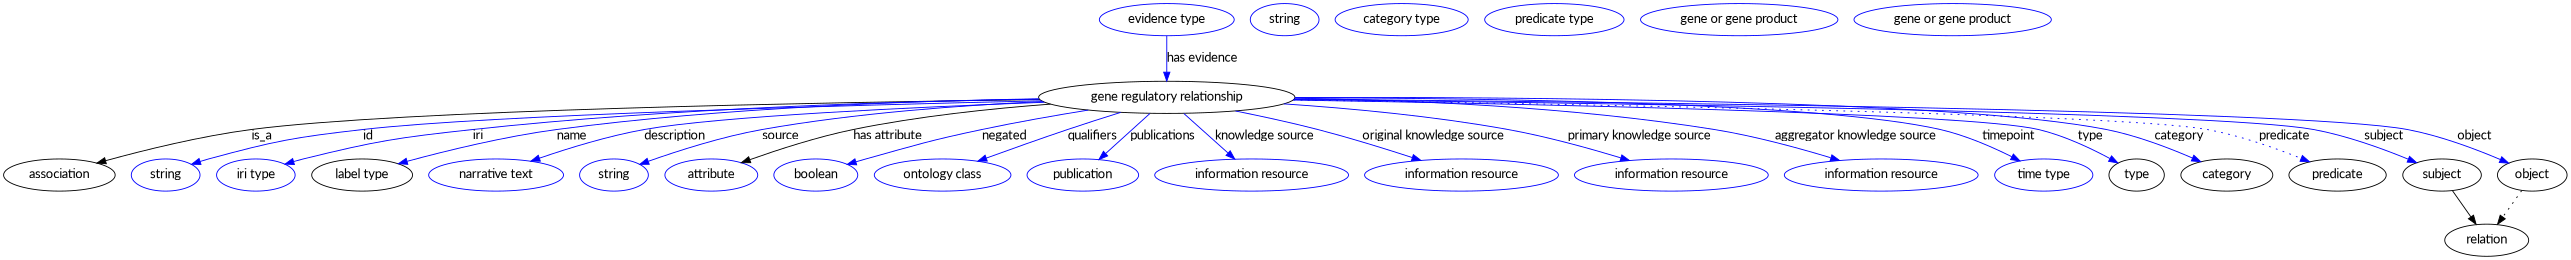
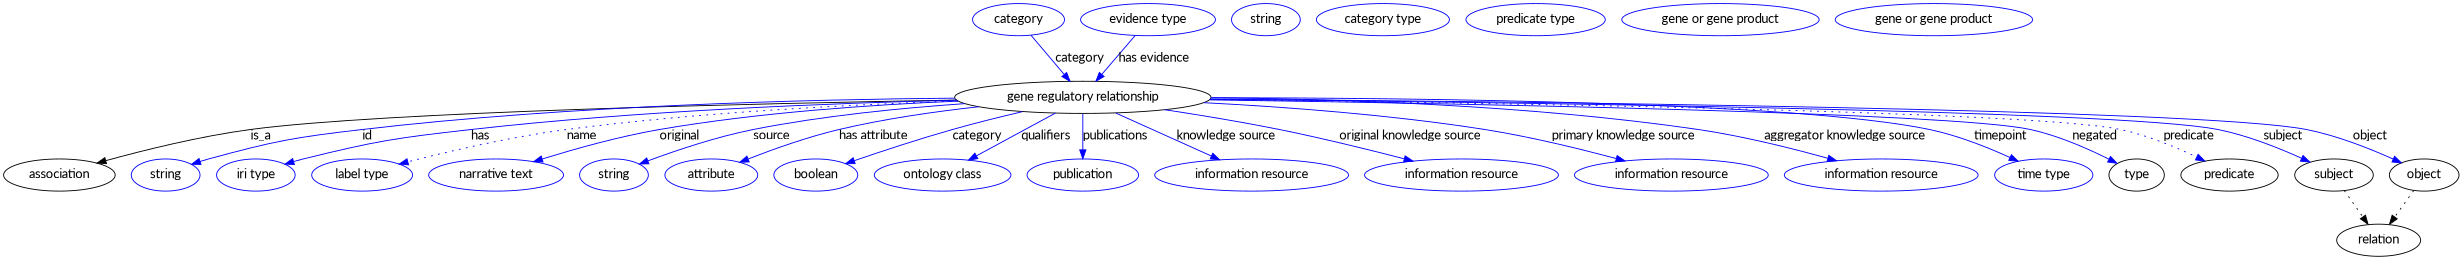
edge "gene regulatory relationship" -> "category": reversed
edge "gene regulatory relationship" -> "label type": style solid -> dotted
edge "gene regulatory relationship" -> "attribute": color black -> blue
edge "gene regulatory relationship" -> "iri type": label "iri" -> "has"
edge "gene regulatory relationship" -> "narrative text": label "description" -> "original"
edge "gene regulatory relationship" -> "boolean": label "negated" -> "category"
edge "gene regulatory relationship" -> "type": label "type" -> "negated"
node "label type": color black -> blue
node "category": color black -> blue
edge "subject" -> "relation": style solid -> dotted
